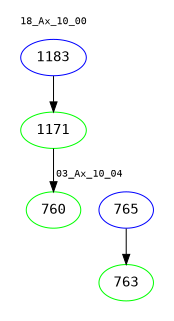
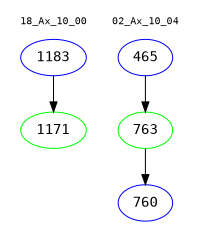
edge "1171" -> "760": now "763" -> "760"
cluster "03_Ax_10_04": label "03_Ax_10_04" -> "02_Ax_10_04"
node "760": color green -> blue
node "765": label "765" -> "465"
